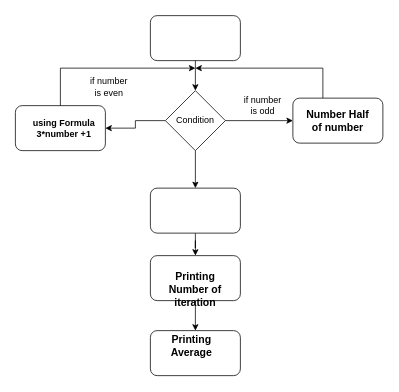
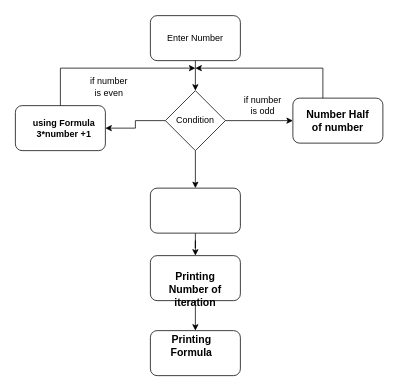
node "Enter Number": added
node "Printing Average": label "Printing Average" -> "Printing Formula"
